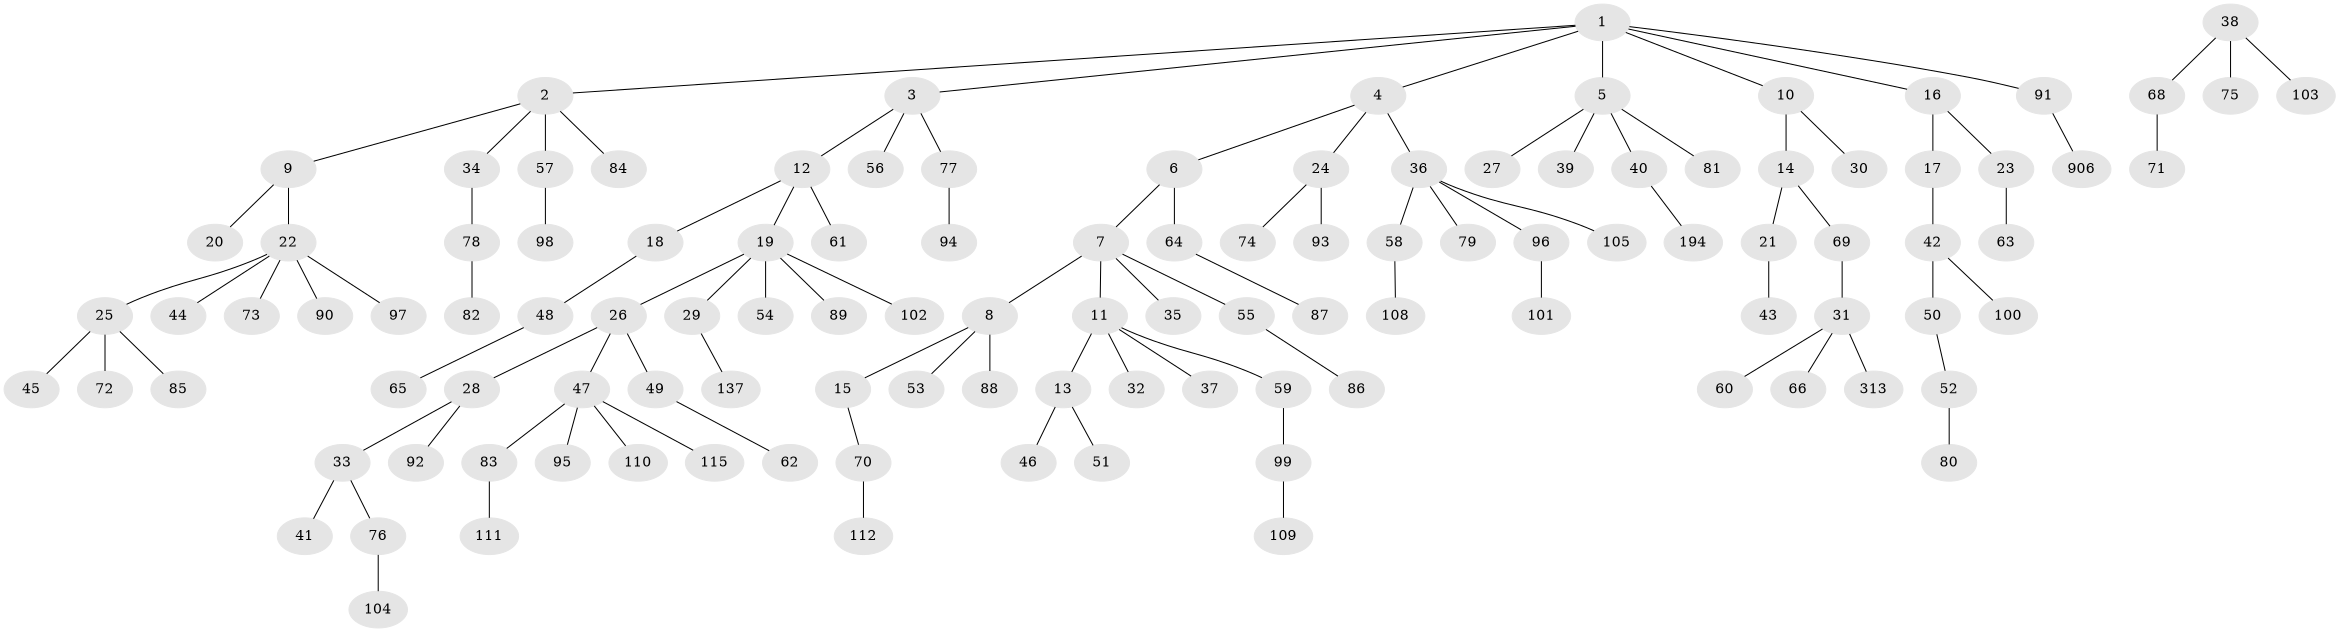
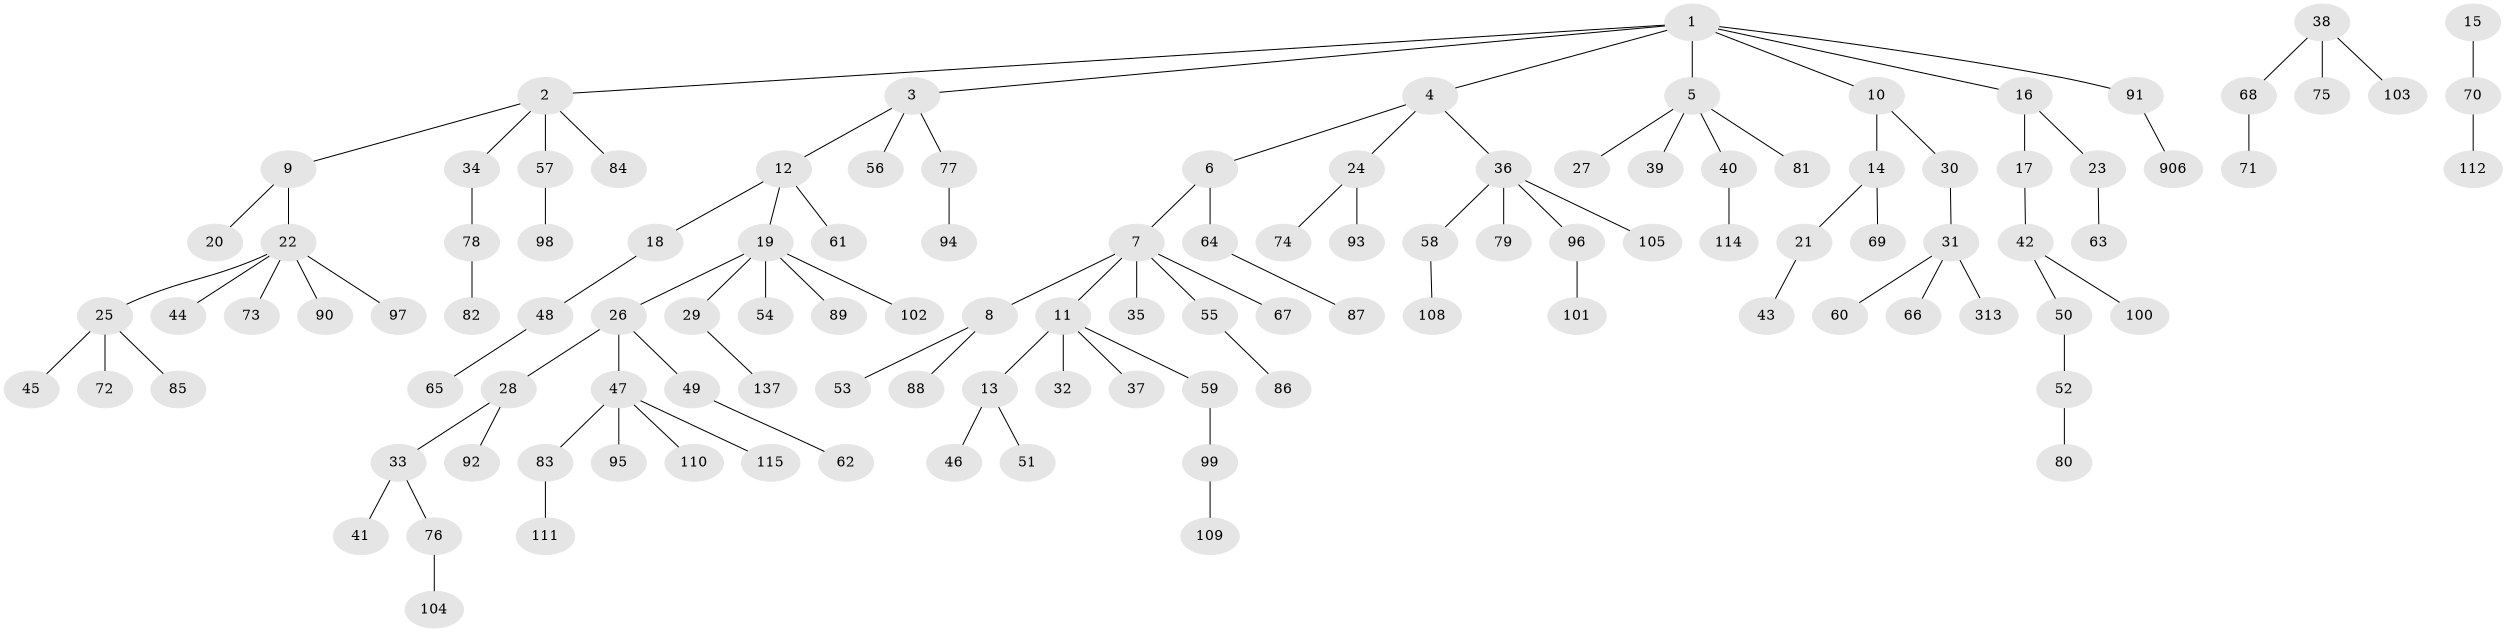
node "194": label "194" -> "114"
edge "69" -- "31": now "30" -- "31"
node "67": added
edge "8" -- "15": removed
